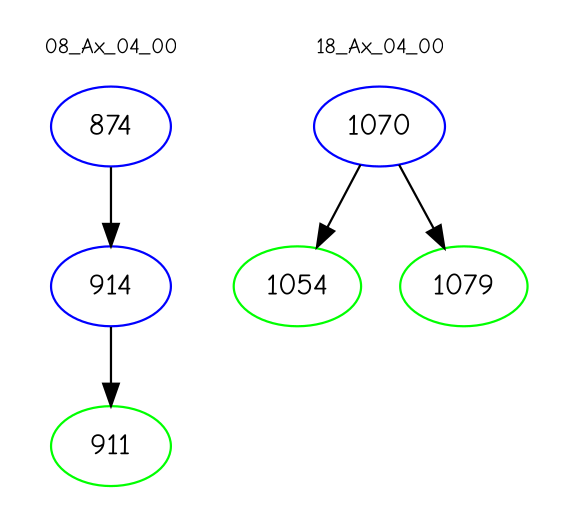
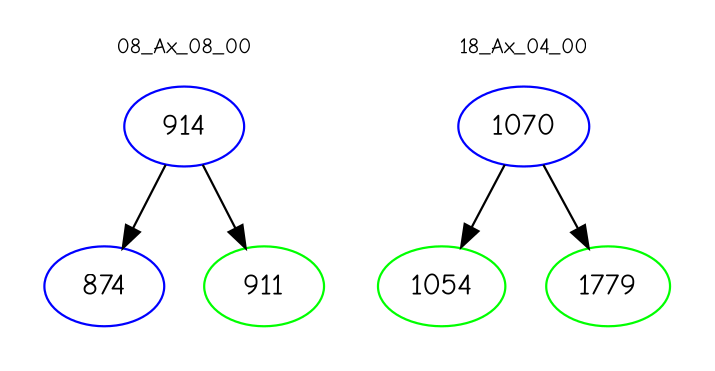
cluster "08_Ax_04_00": label "08_Ax_04_00" -> "08_Ax_08_00"
edge "874" -> "914": reversed
node "1079": label "1079" -> "1779"
